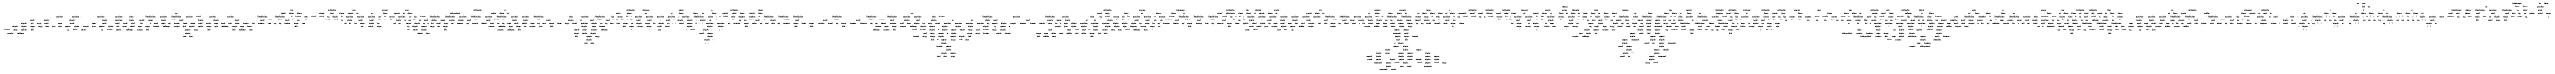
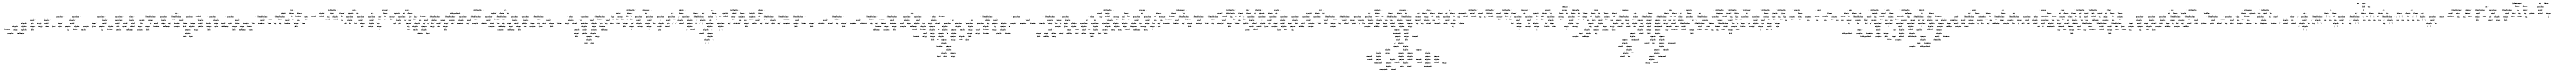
node "taxedTokens": label "taxedTokens" -> "totalSupply"
